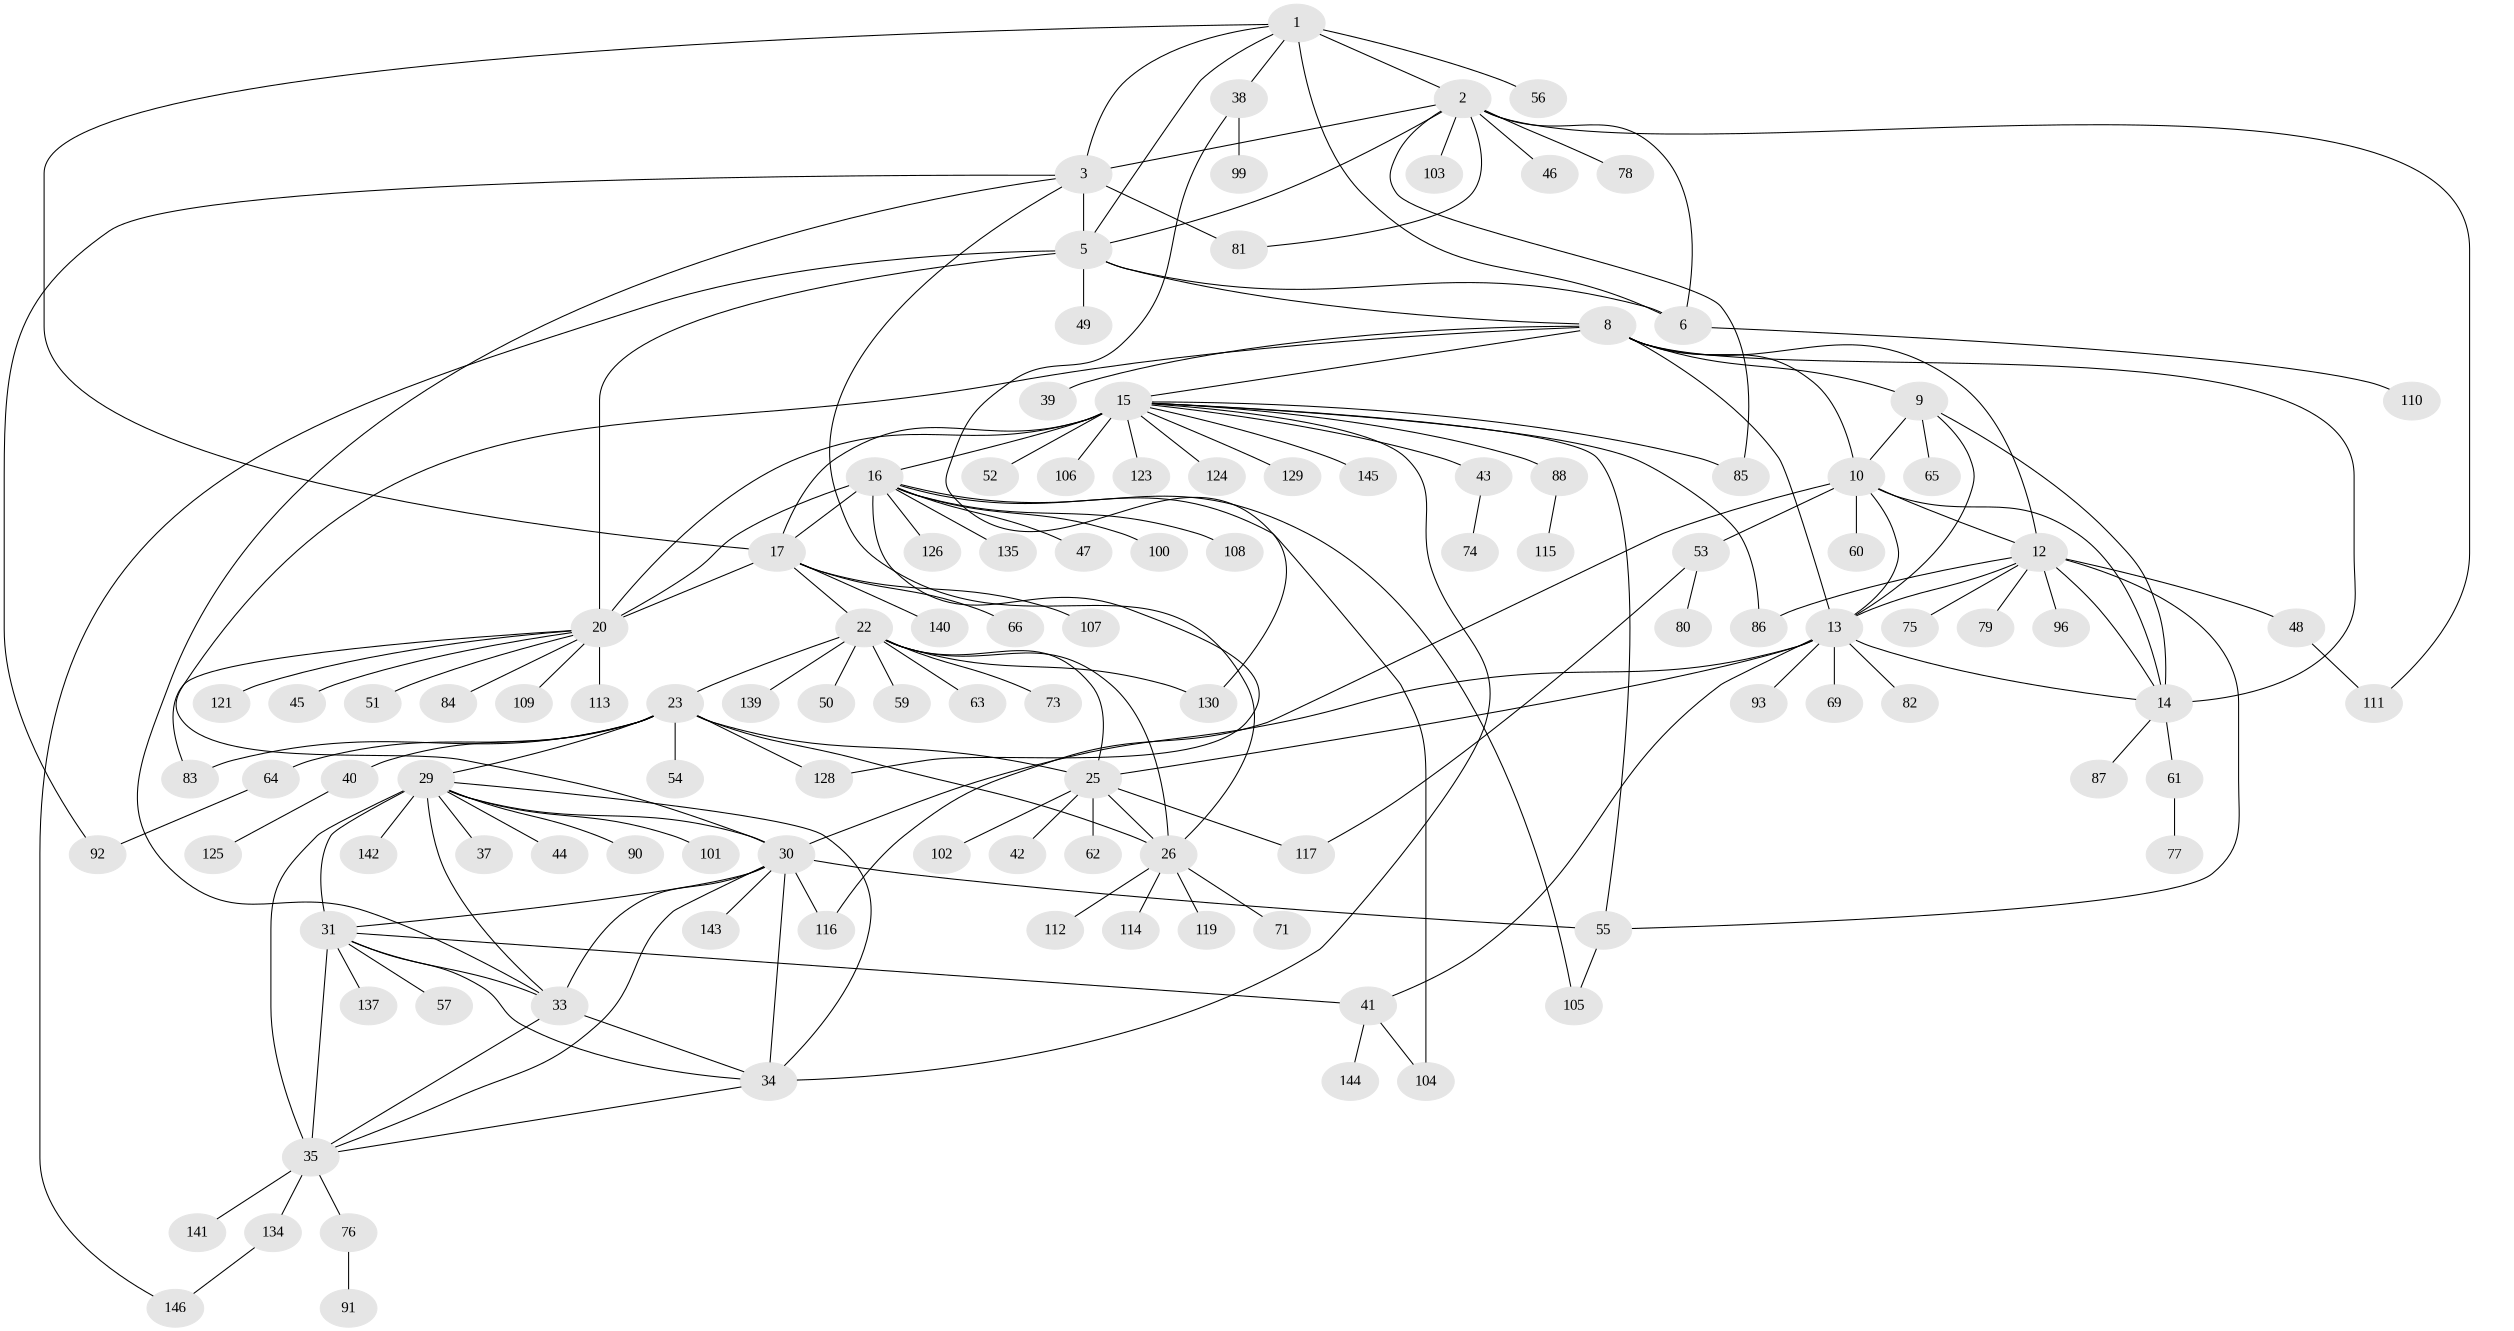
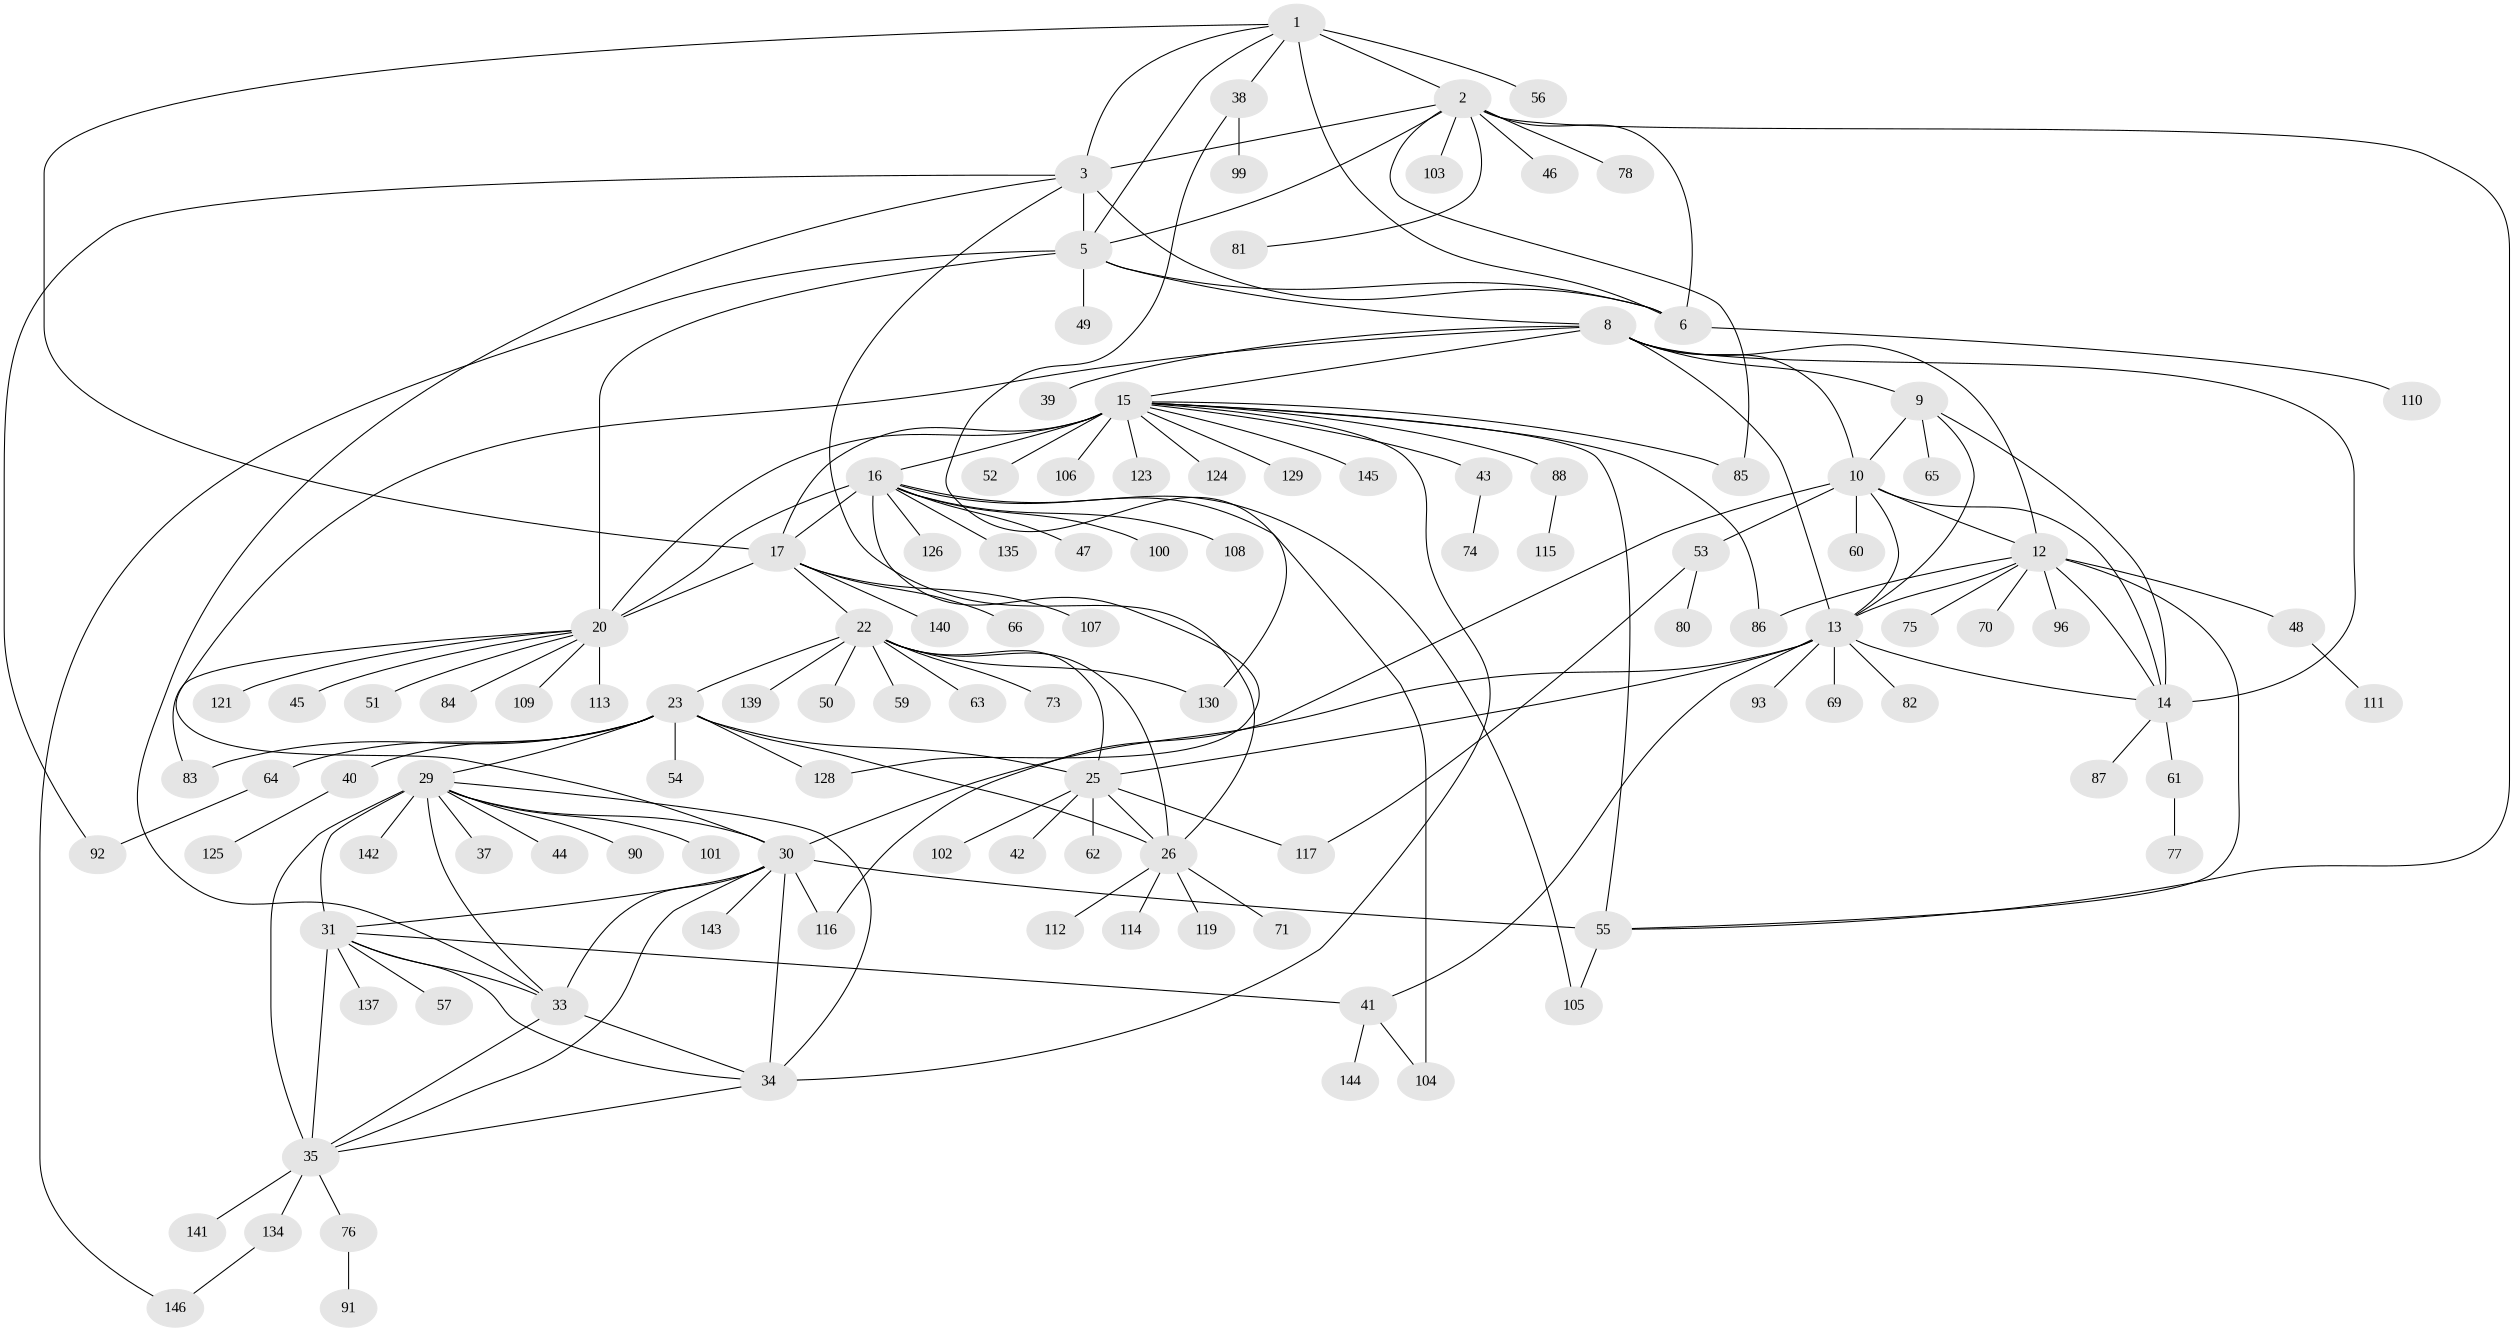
edge "2" -- "111": now "2" -- "55"
edge "3" -- "81": now "3" -- "6"
node "79": label "79" -> "70"
